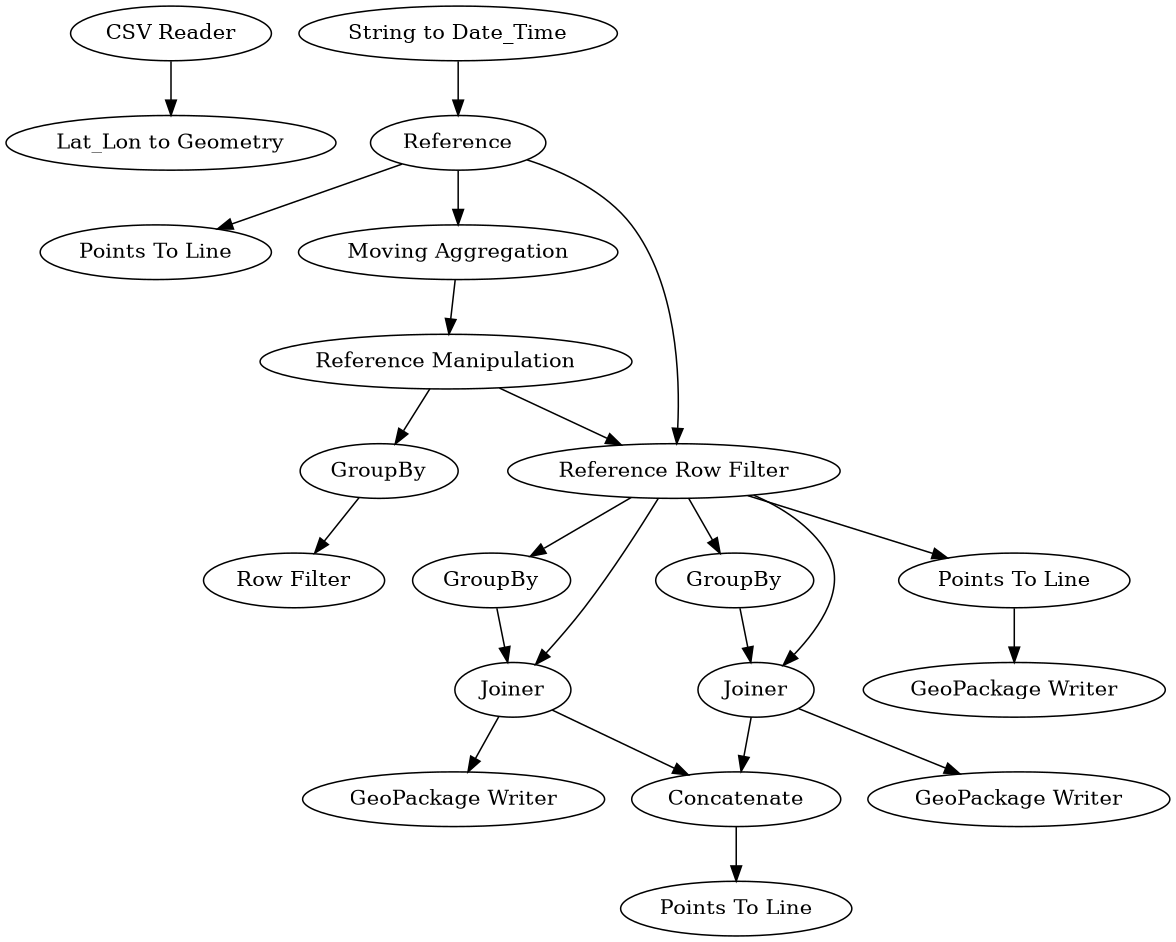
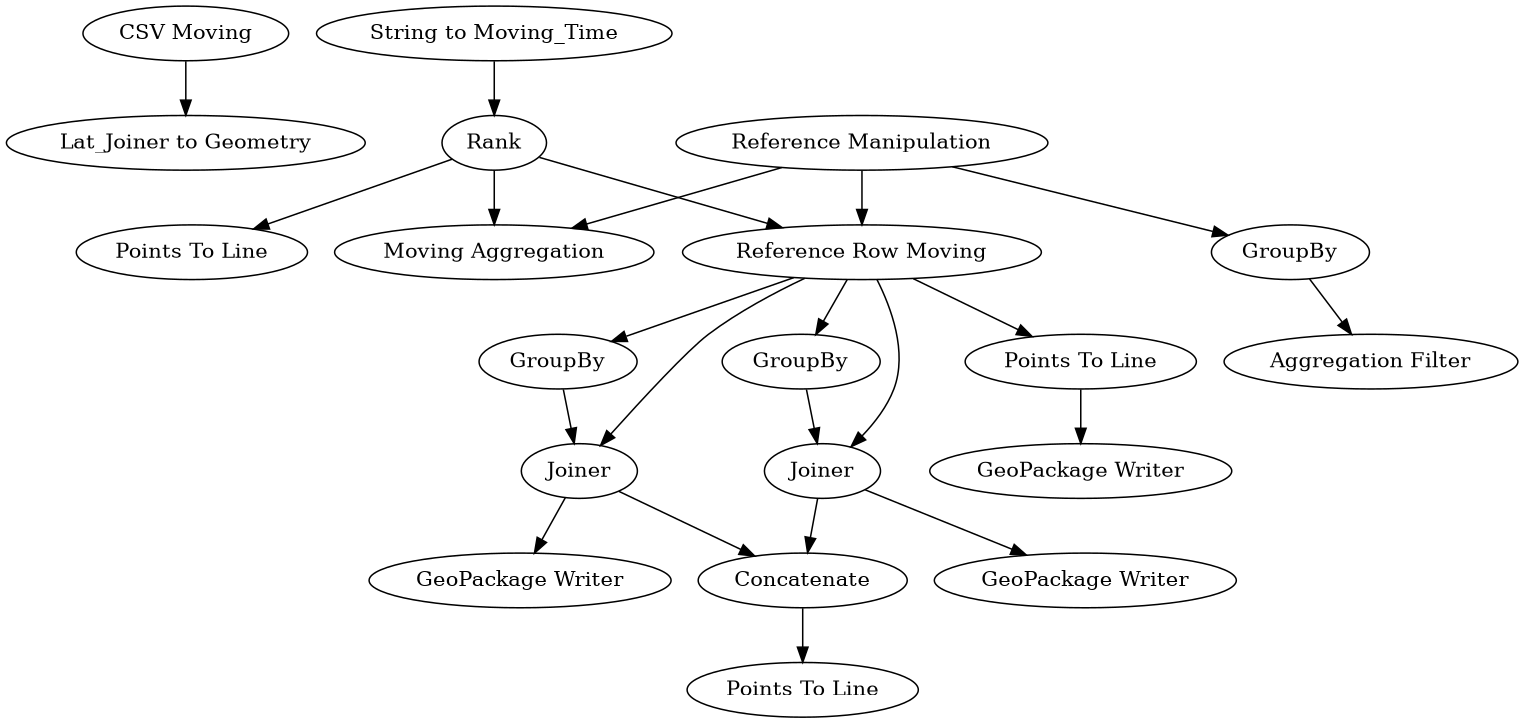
node "CSV Reader": label "CSV Reader" -> "CSV Moving"
node "String to Date_Time": label "String to Date_Time" -> "String to Moving_Time"
node "Lat_Lon to Geometry": label "Lat_Lon to Geometry" -> "Lat_Joiner to Geometry"
node "Reference": label "Reference" -> "Rank"
edge "Moving Aggregation" -> "Reference Manipulation": reversed
node "Reference Row Filter": label "Reference Row Filter" -> "Reference Row Moving"
node "Row Filter": label "Row Filter" -> "Aggregation Filter"
